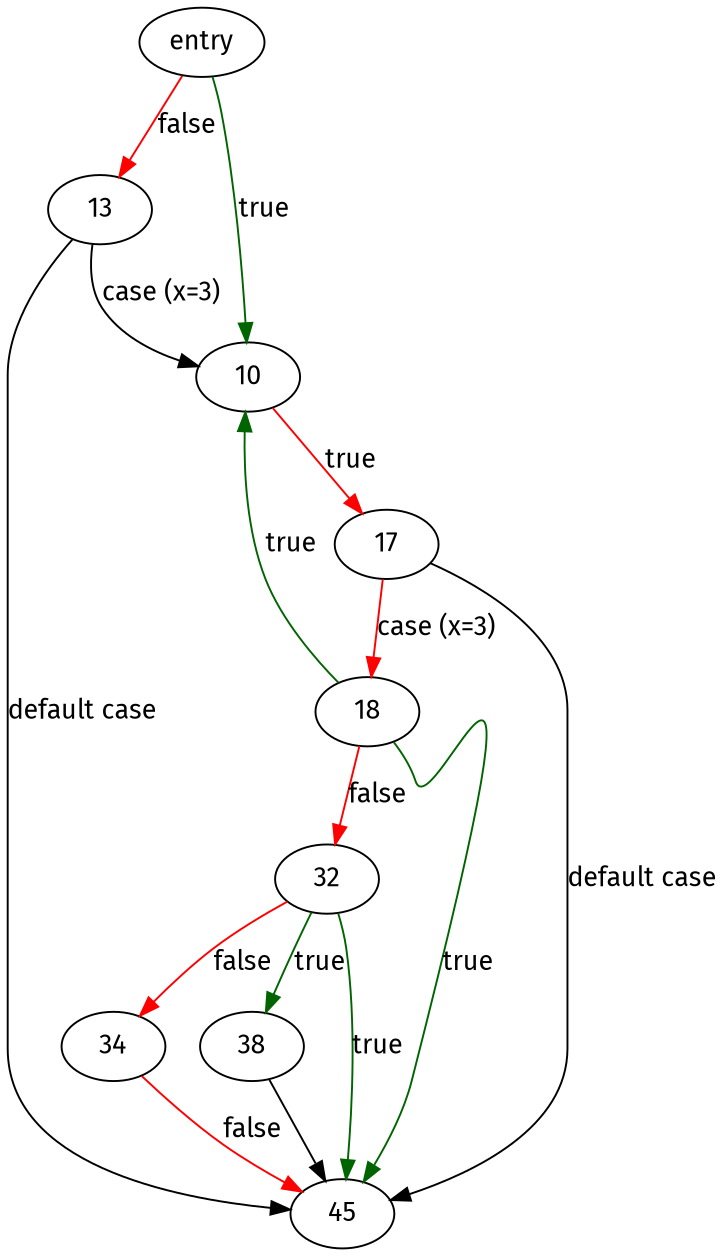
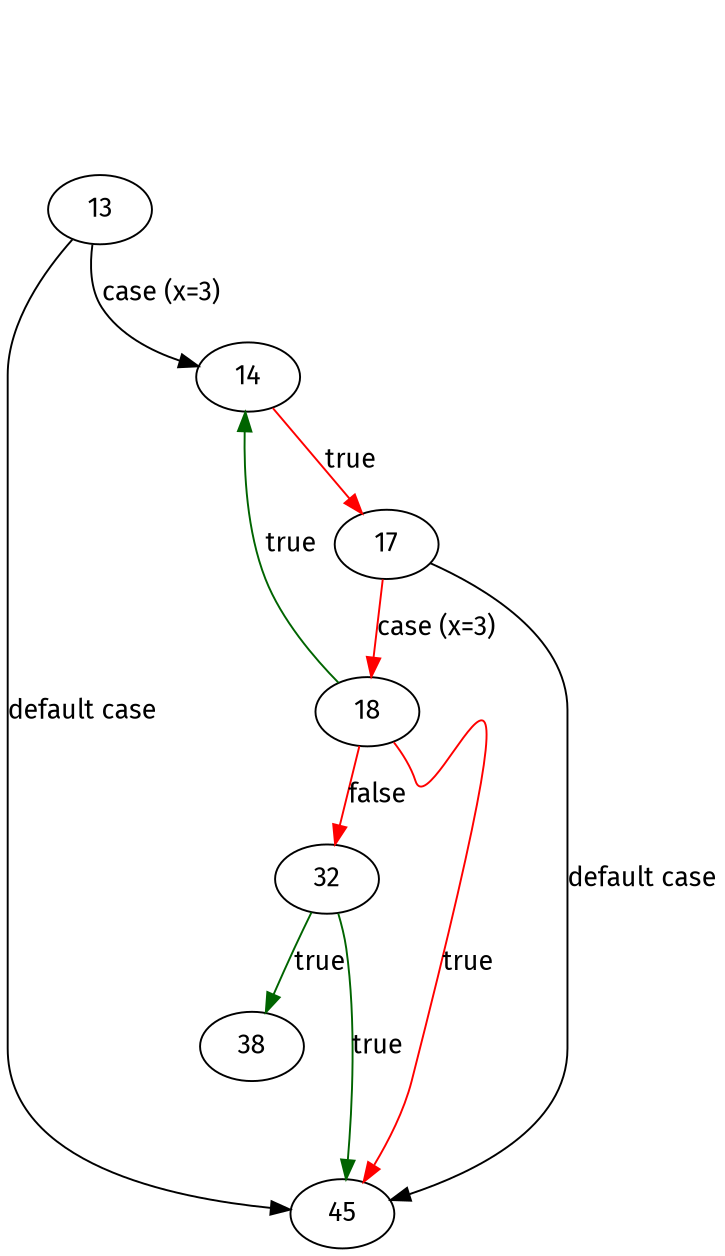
node "entry": removed
node "10": label "10" -> "14"
edge "18" -> "45": color darkgreen -> red
node "34": removed
edge "38" -> "45": removed
